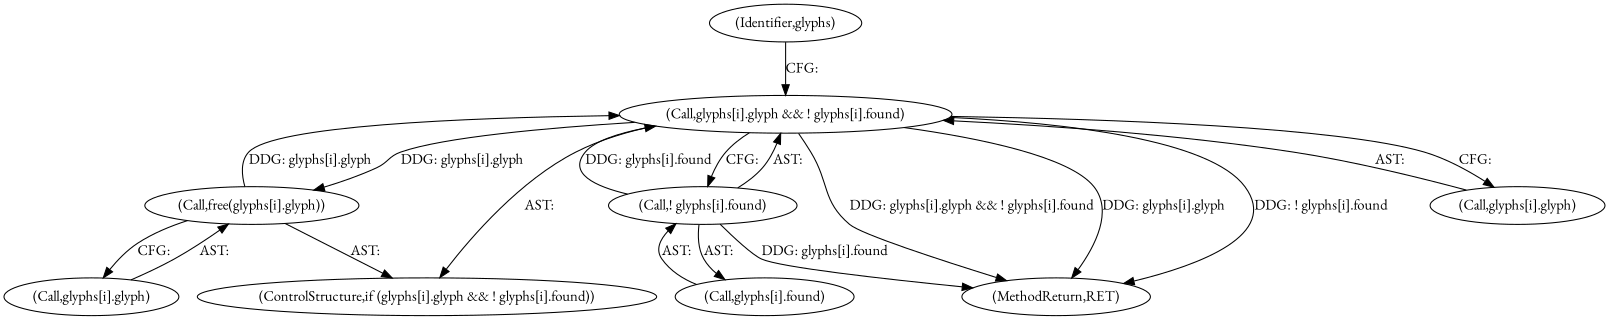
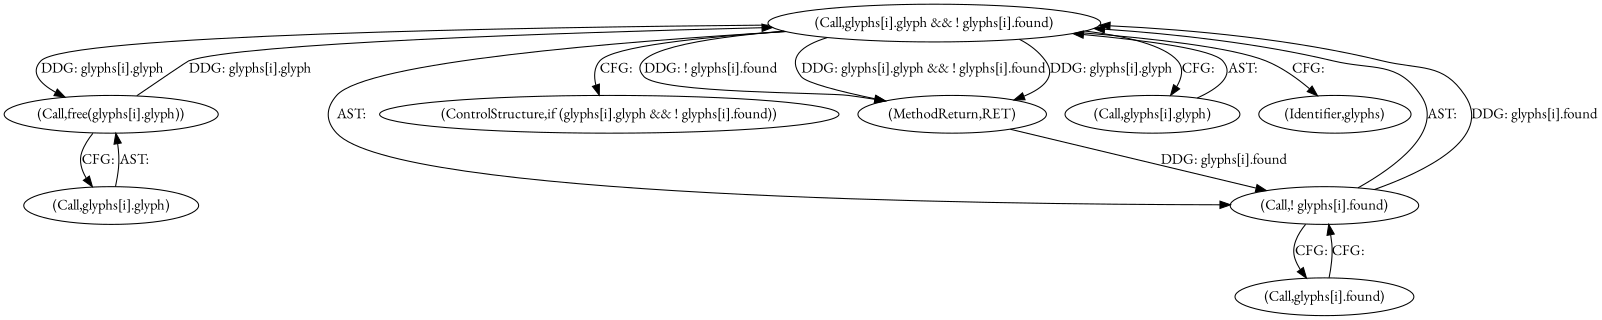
edge "(Identifier,glyphs)" -> "(Call,glyphs[i].glyph && ! glyphs[i].found)": reversed
edge "(Call,glyphs[i].glyph && ! glyphs[i].found)" -> "(Call,! glyphs[i].found)": label "CFG: " -> "AST: "
edge "(Call,glyphs[i].glyph && ! glyphs[i].found)" -> "(ControlStructure,if (glyphs[i].glyph && ! glyphs[i].found))": label "AST: " -> "CFG: "
edge "(Call,free(glyphs[i].glyph))" -> "(ControlStructure,if (glyphs[i].glyph && ! glyphs[i].found))": removed, label "AST:"
edge "(Call,glyphs[i].found)" -> "(Call,! glyphs[i].found)": label "AST: " -> "CFG: "
edge "(Call,! glyphs[i].found)" -> "(Call,glyphs[i].found)": label "AST: " -> "CFG: "
edge "(Call,! glyphs[i].found)" -> "(MethodReturn,RET)": reversed
